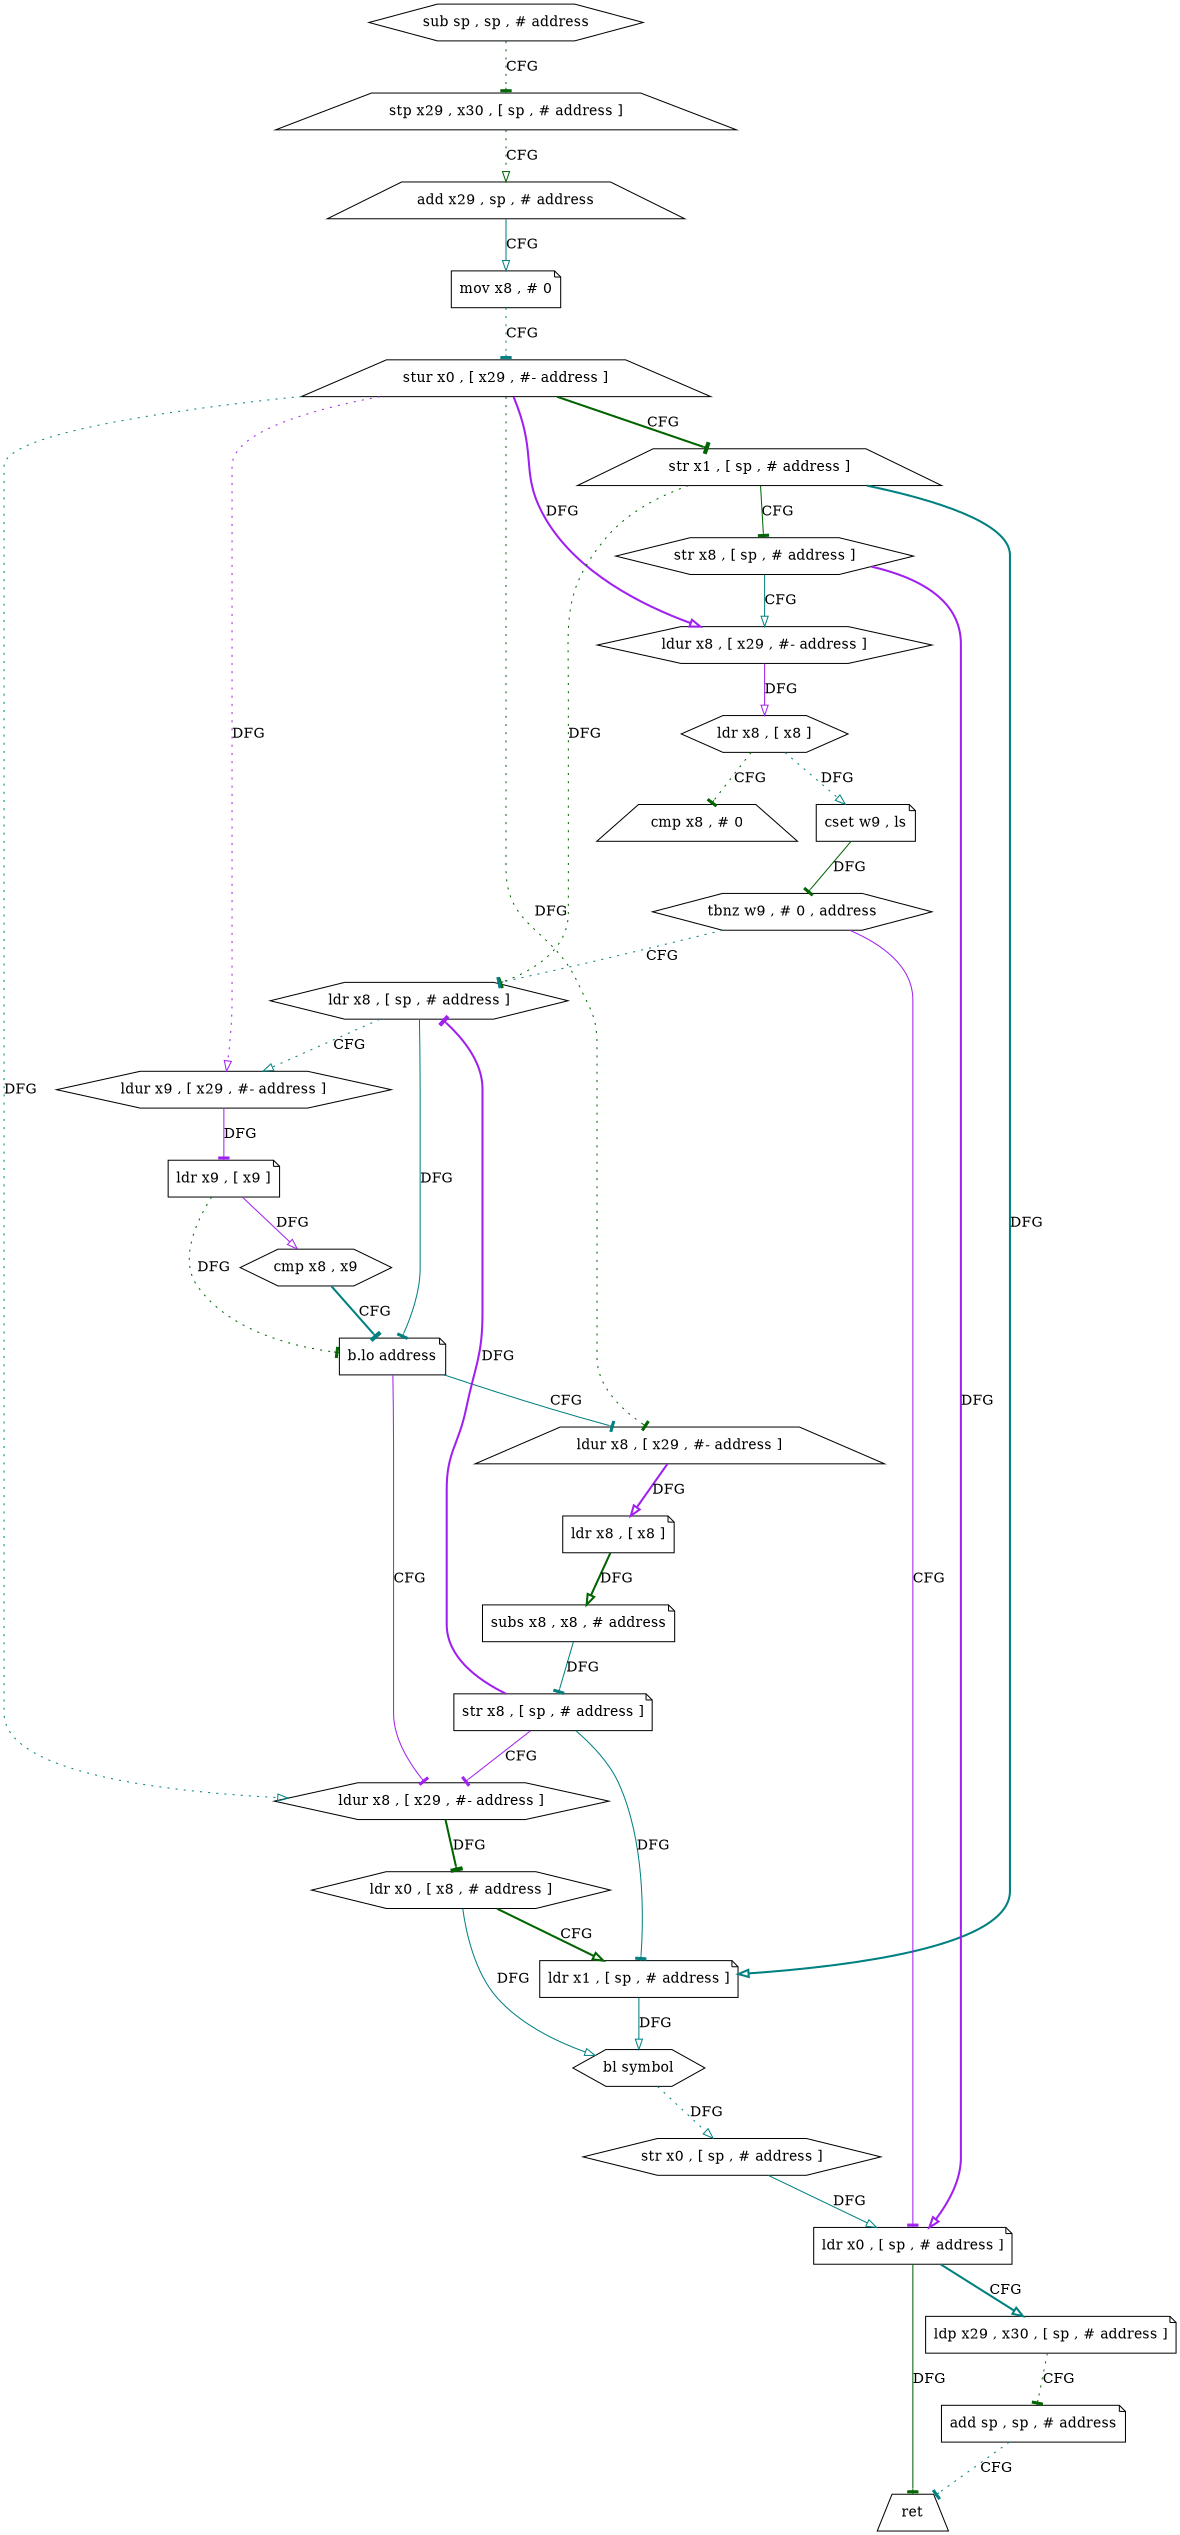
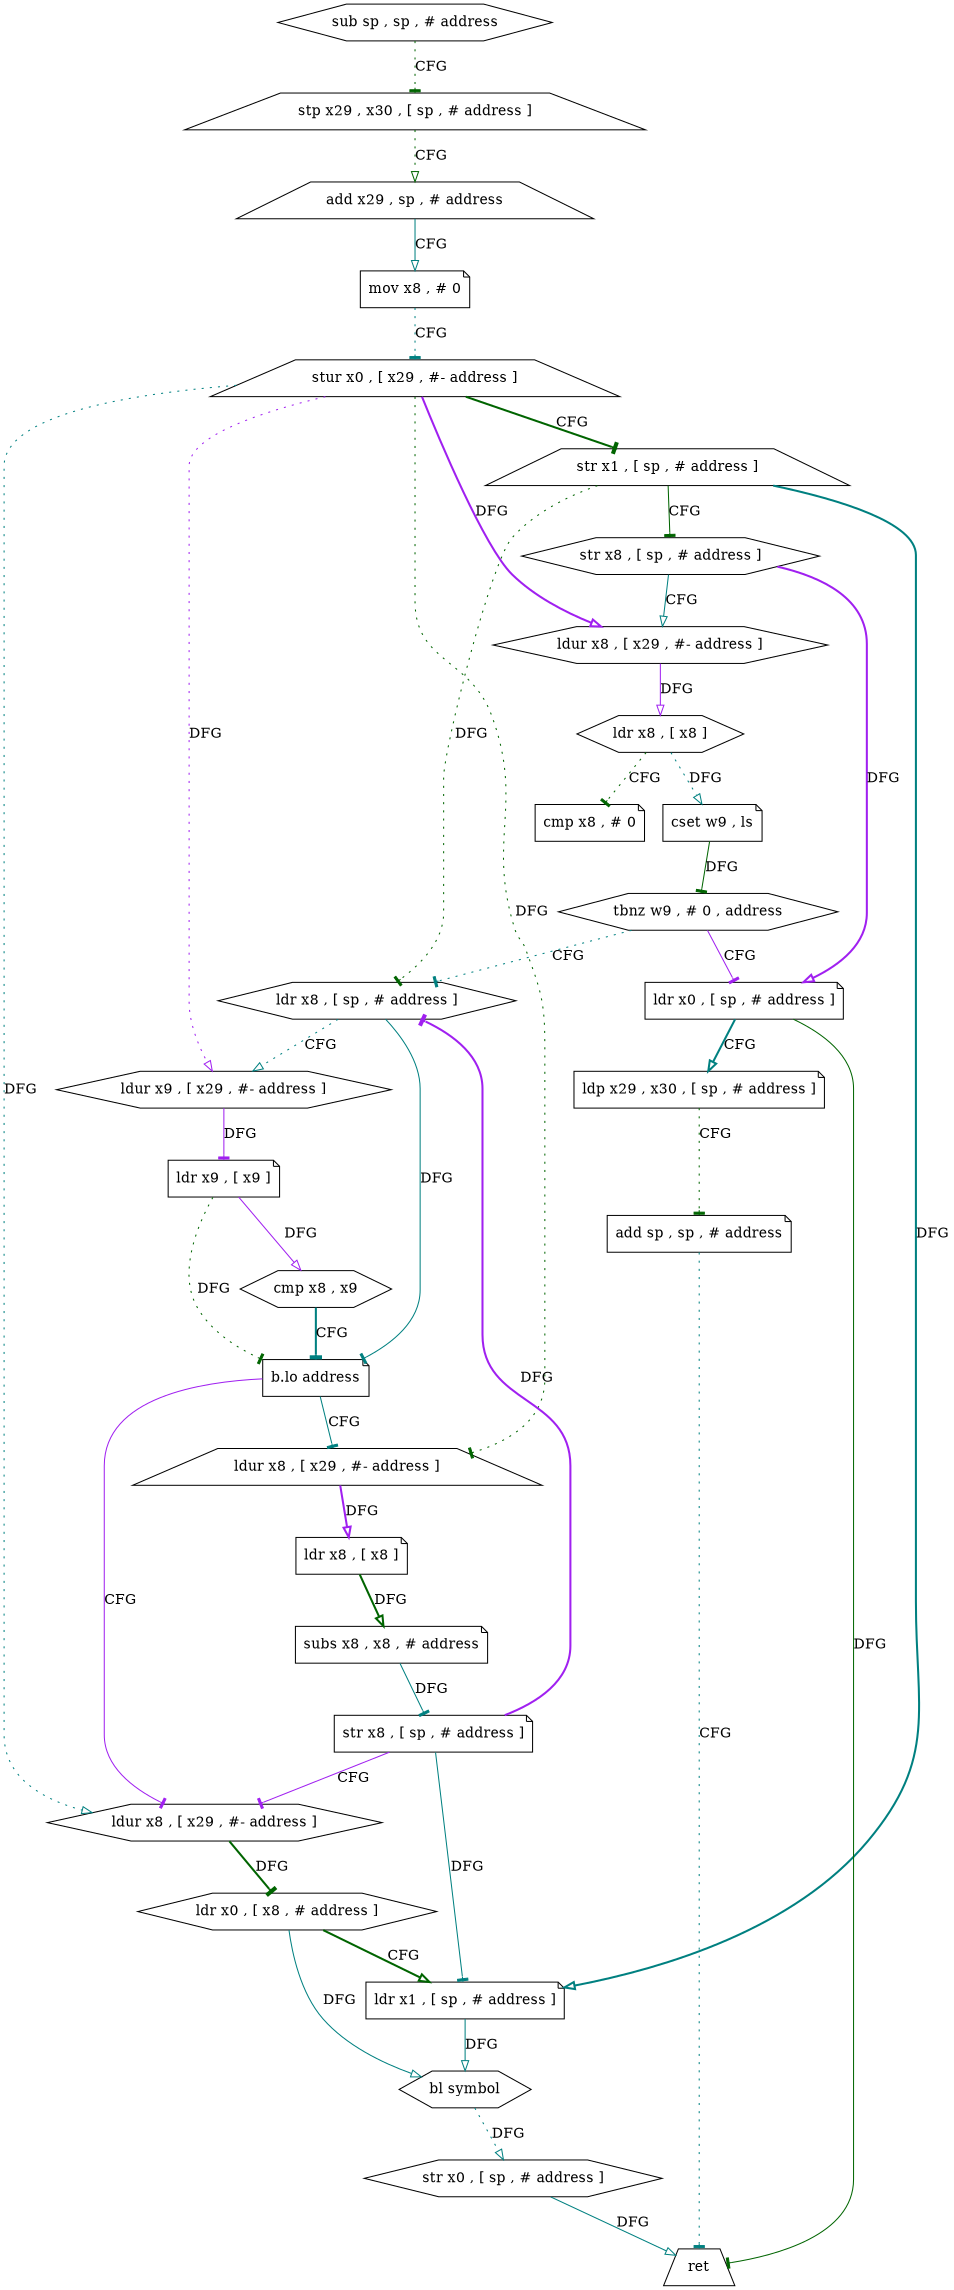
node "cmp x8 , # 0": shape trapezium -> note
edge "str x0 , [ sp , # address ]" -> "ldr x0 , [ sp , # address ]": now "str x0 , [ sp , # address ]" -> "ret"
